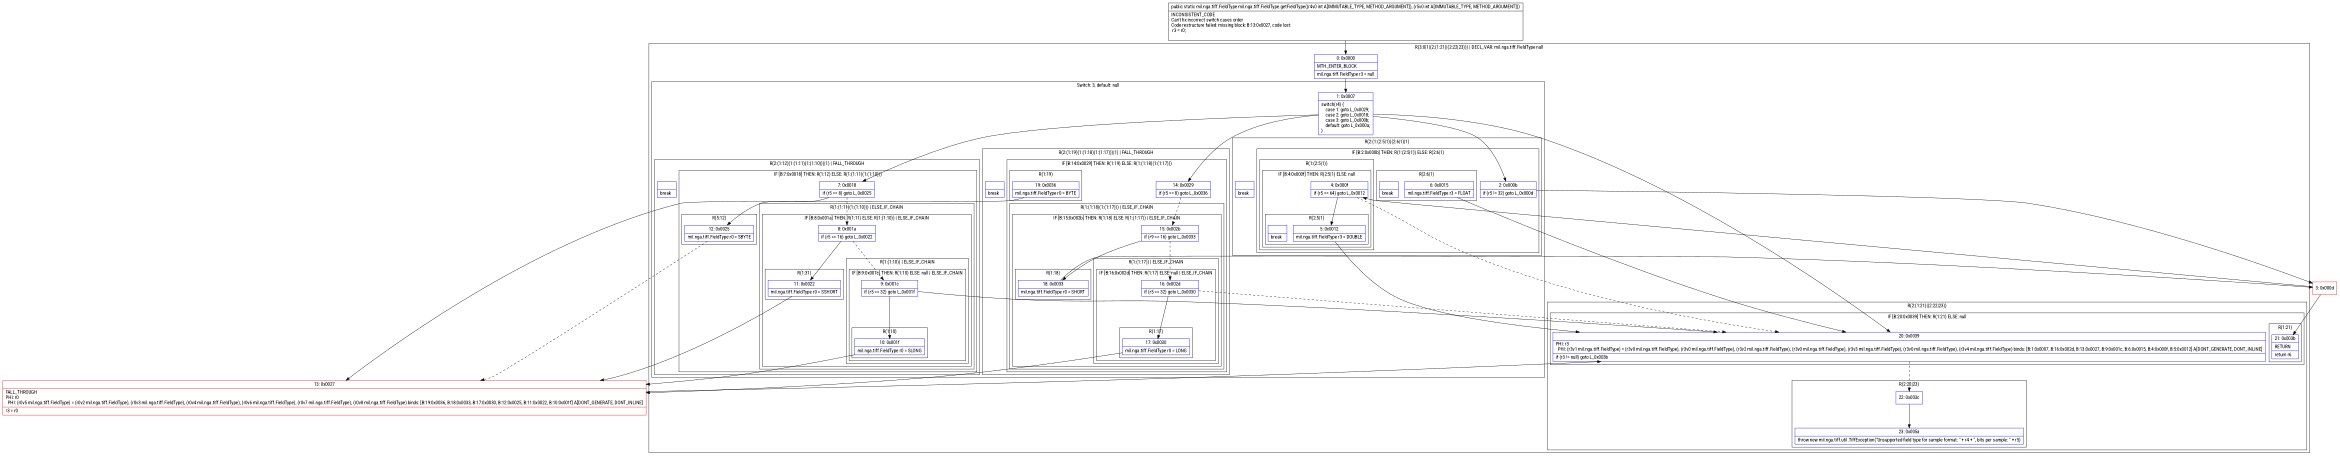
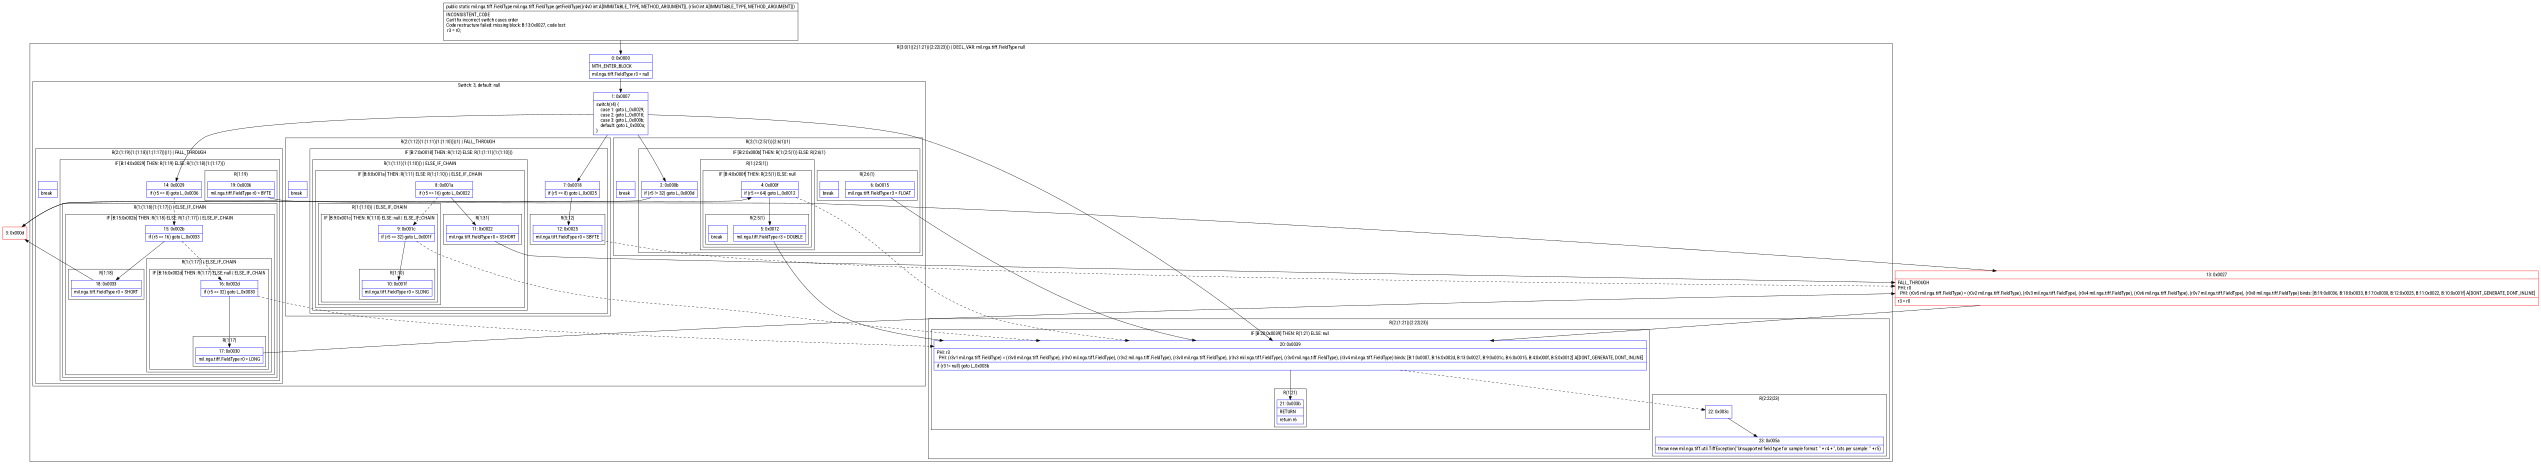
edge "7: 0x0018" -> "8: 0x001a": removed
node "15: 0x002b": text "if (r9 == 16) goto L_0x0033" -> "if (r5 == 16) goto L_0x0033"
edge "3: 0x000d" -> "21: 0x003b": now "20: 0x0039" -> "21: 0x003b"
edge "9: 0x001c" -> "20: 0x0039": style solid -> dashed
edge "10: 0x001f" -> "13: 0x0027": removed
